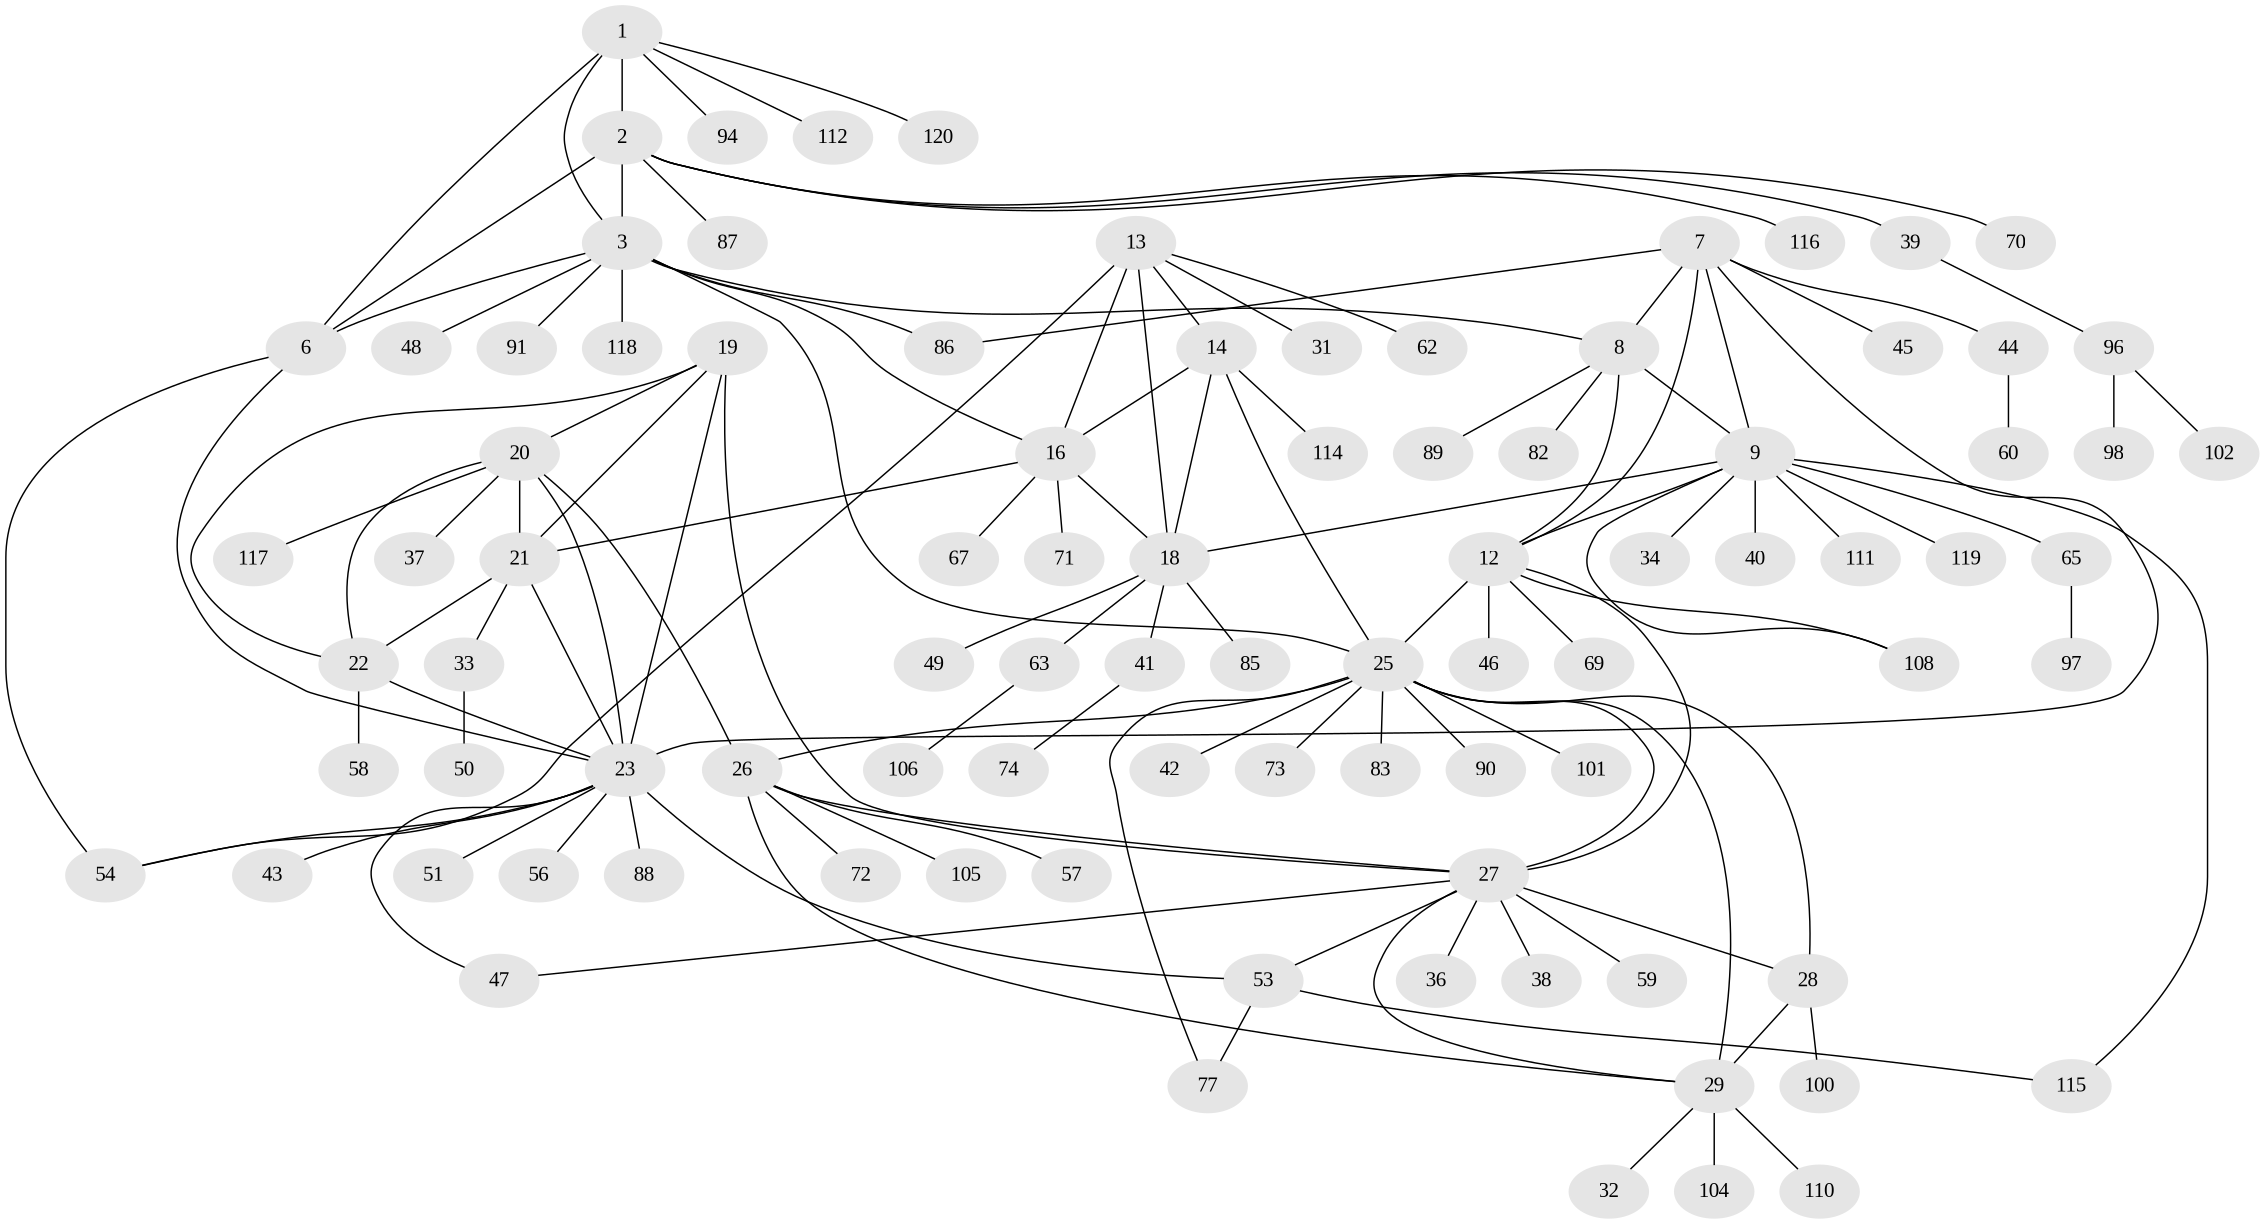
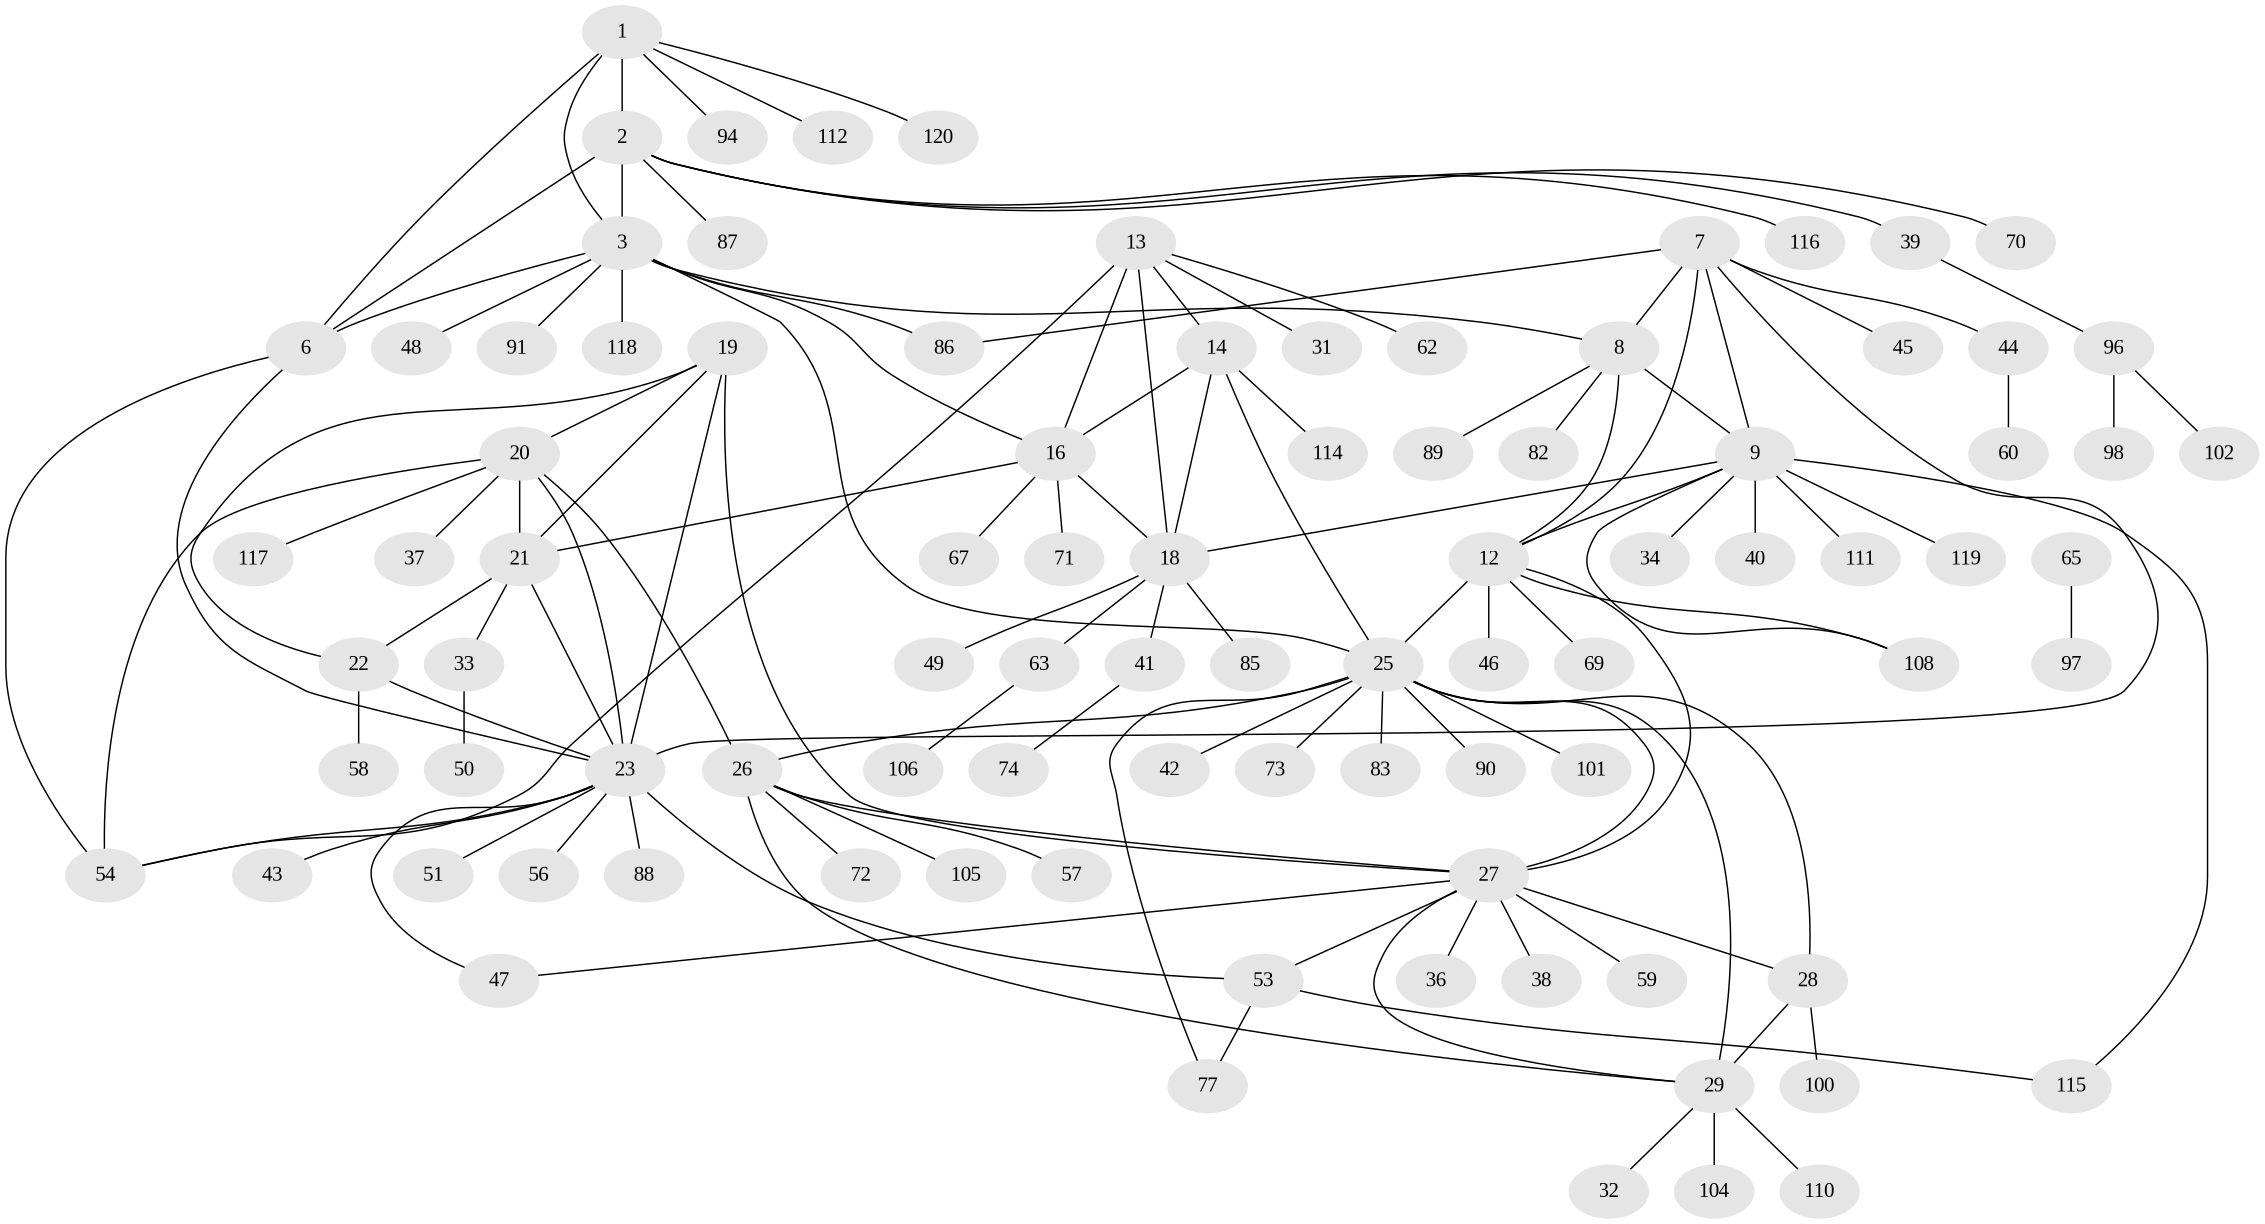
edge "9" -- "65": removed
edge "20" -- "22": now "20" -- "54"
